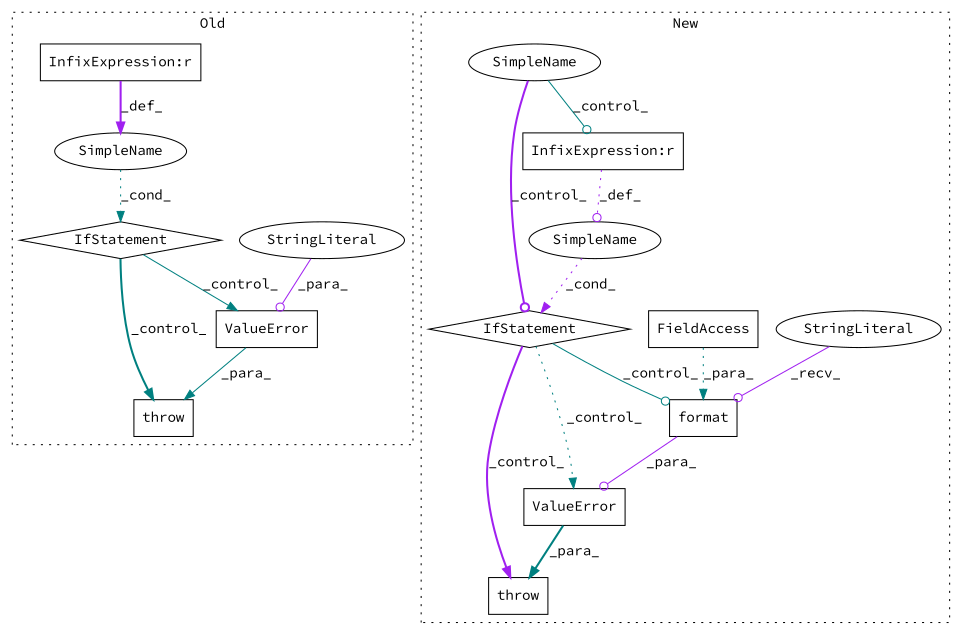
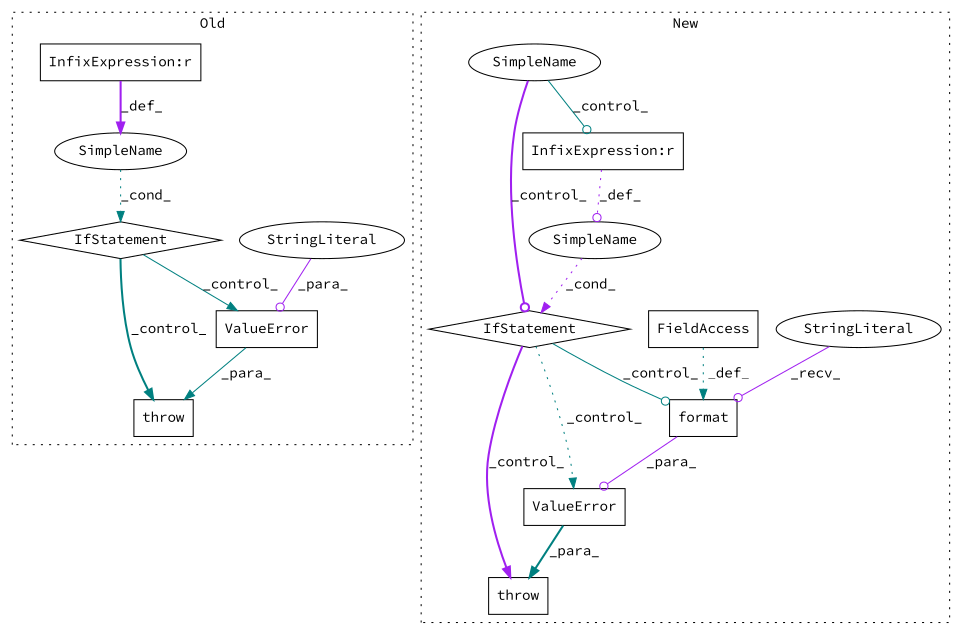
edge "FieldAccess" -> "format": label "_para_" -> "_def_"
